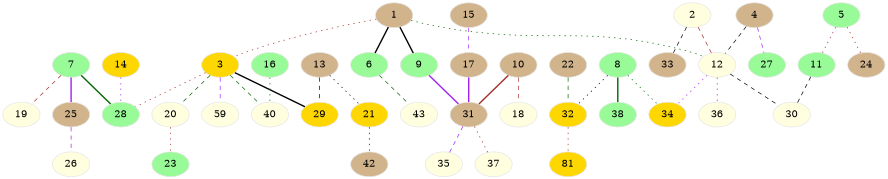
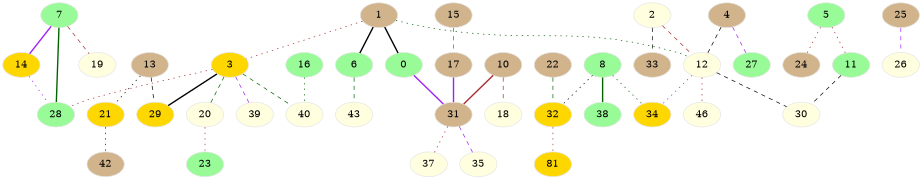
node "9": label "9" -> "0"
edge "7" -- "25": now "7" -- "14"
node "59": label "59" -> "39"
node "36": label "36" -> "46"
